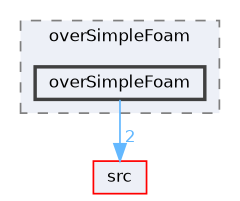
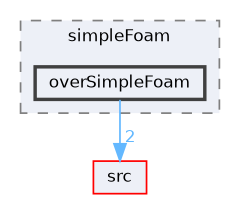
cluster "overSimpleFoam": label "overSimpleFoam" -> "simpleFoam"
